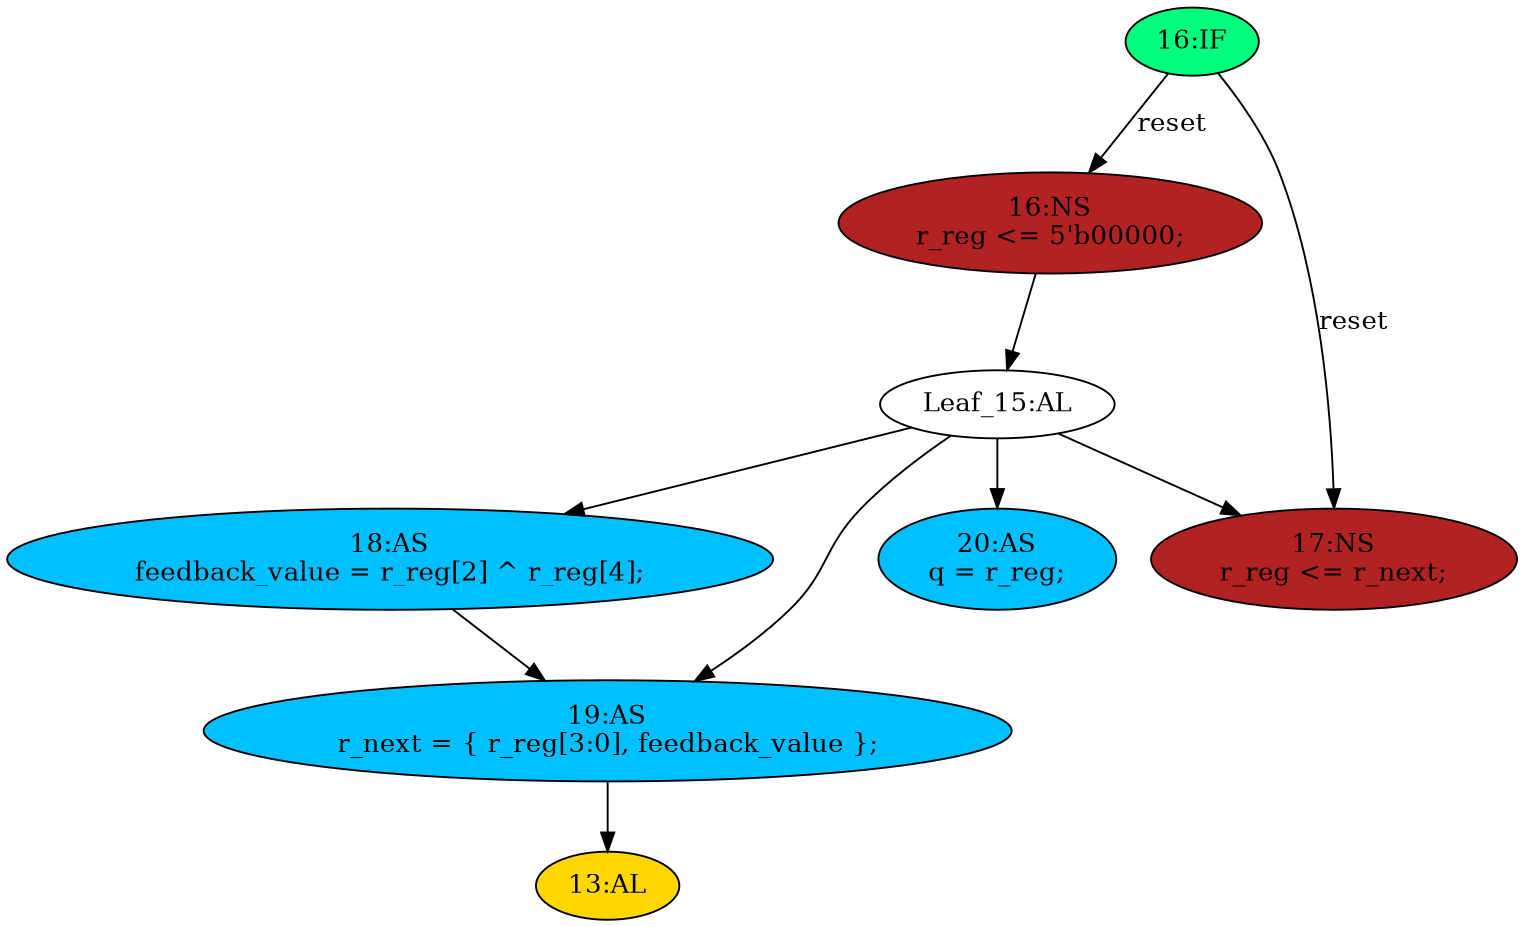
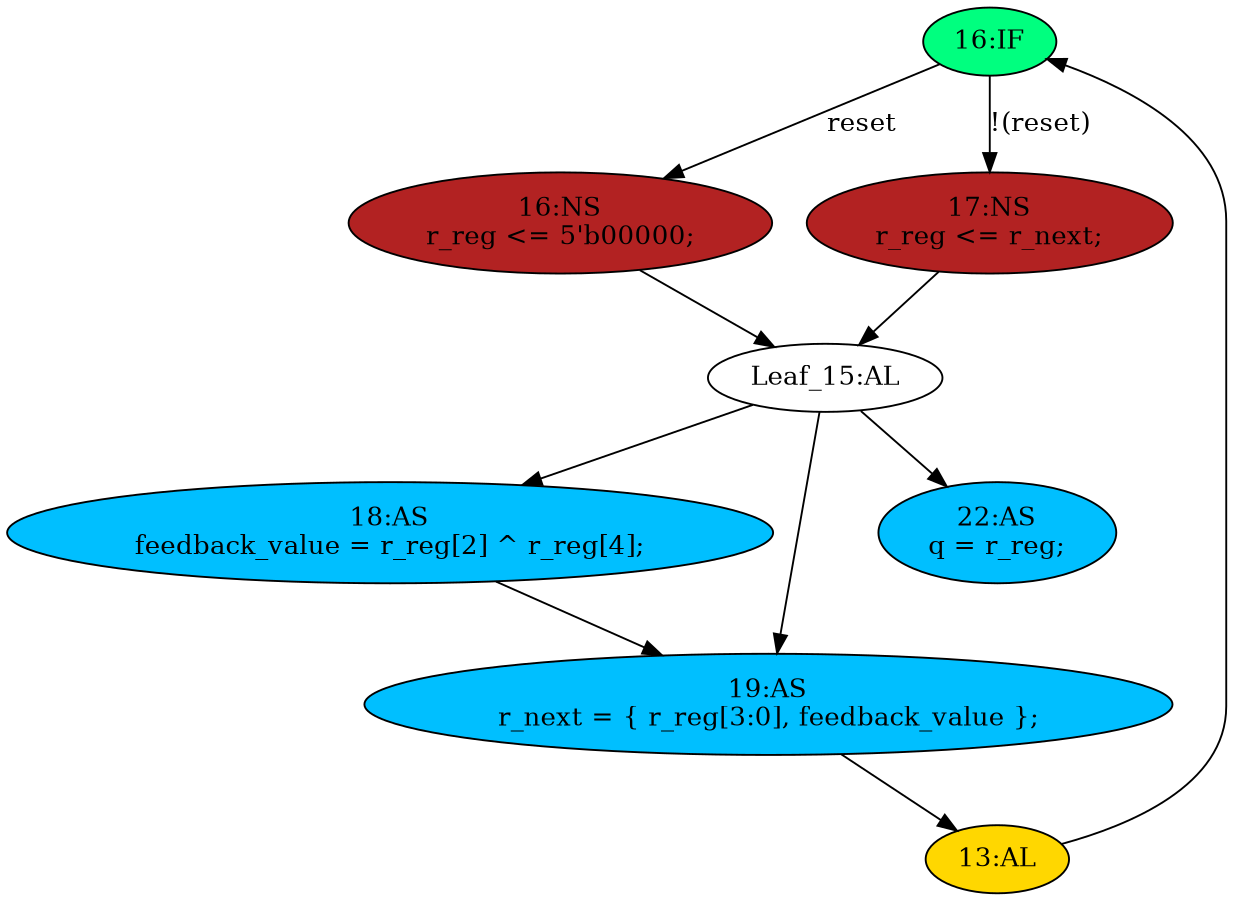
edge "16:IF" -> "17:NS r_reg <= r_next;": label "reset" -> "!(reset)"
edge "13:AL" -> "16:IF": added
edge "Leaf_15:AL" -> "17:NS r_reg <= r_next;": reversed
node "20:AS q = r_reg;": label "20:AS q = r_reg;" -> "22:AS q = r_reg;"
